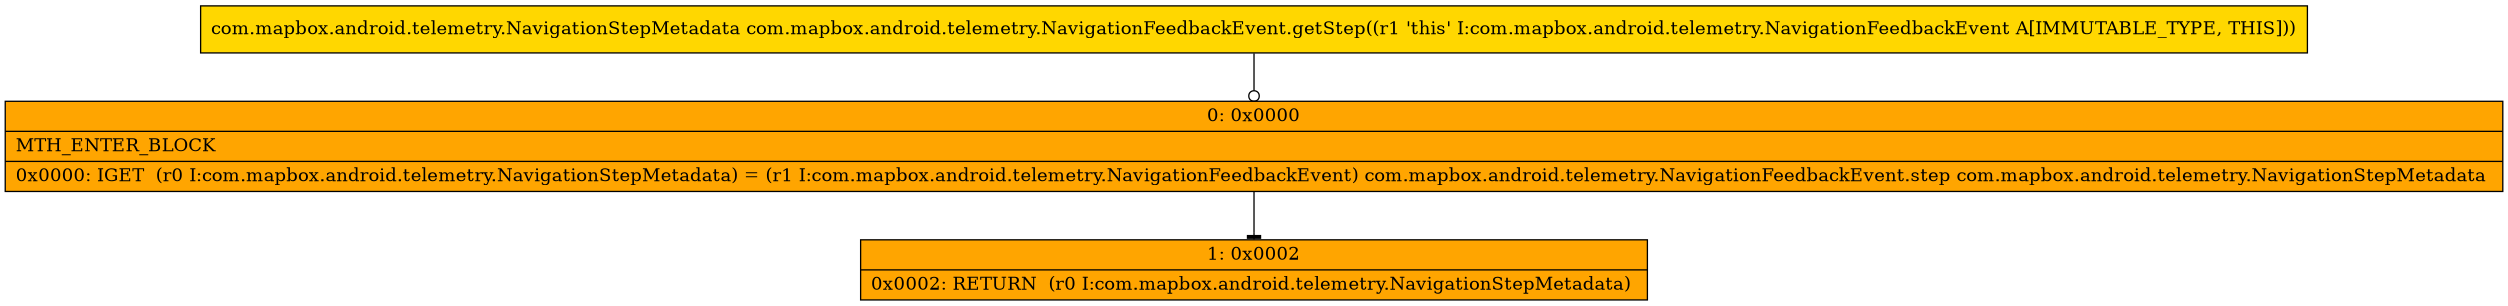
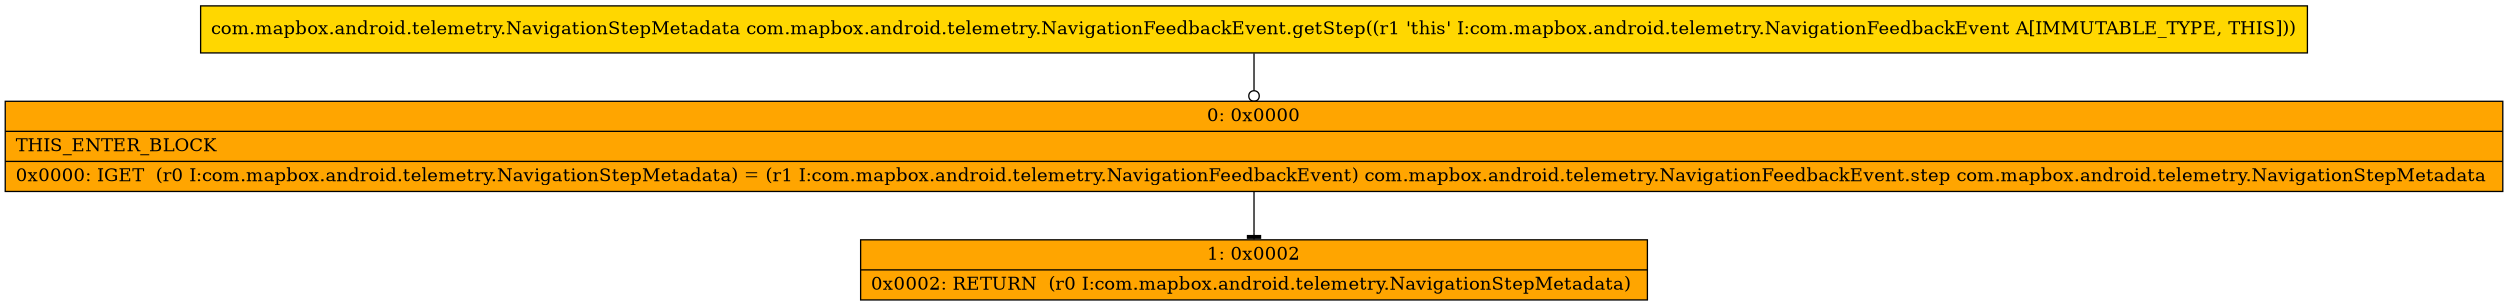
node "0: 0x0000": text "MTH_ENTER_BLOCK" -> "THIS_ENTER_BLOCK"
